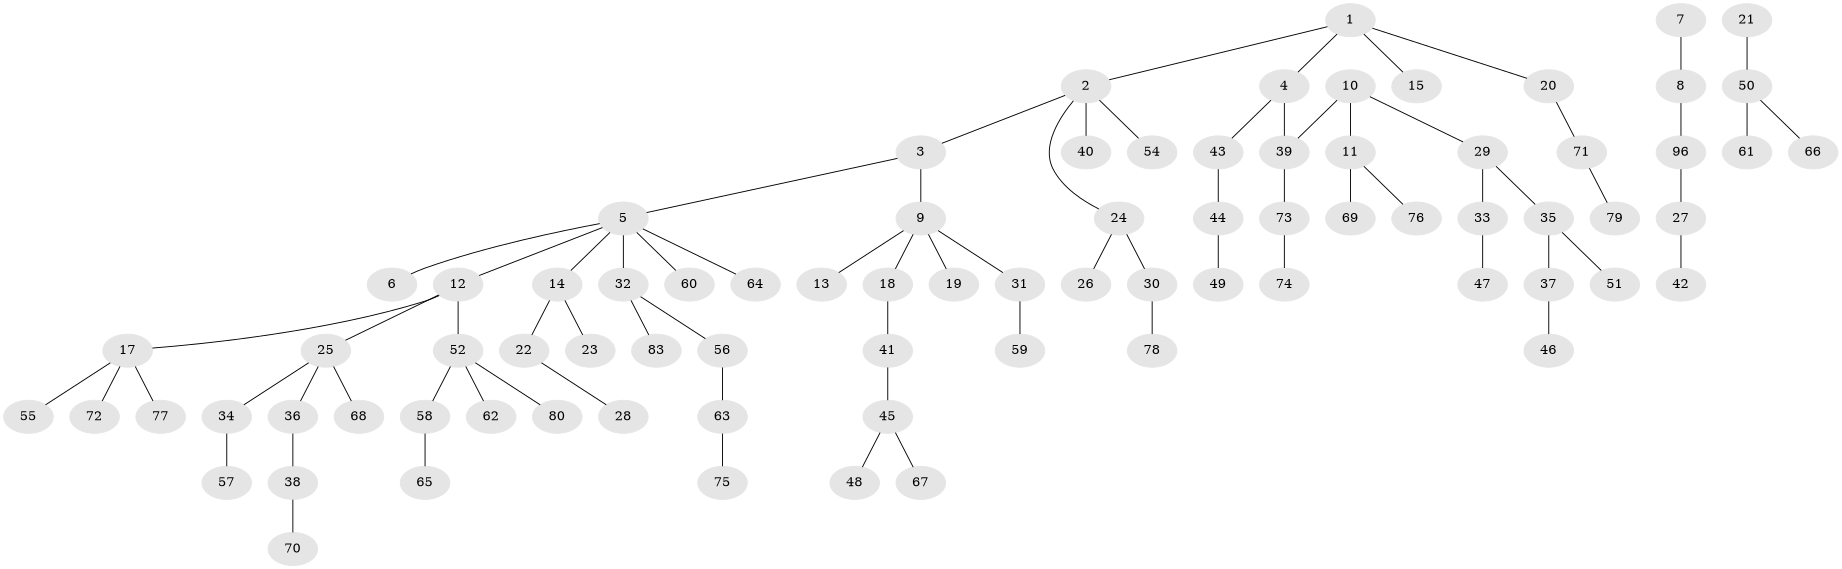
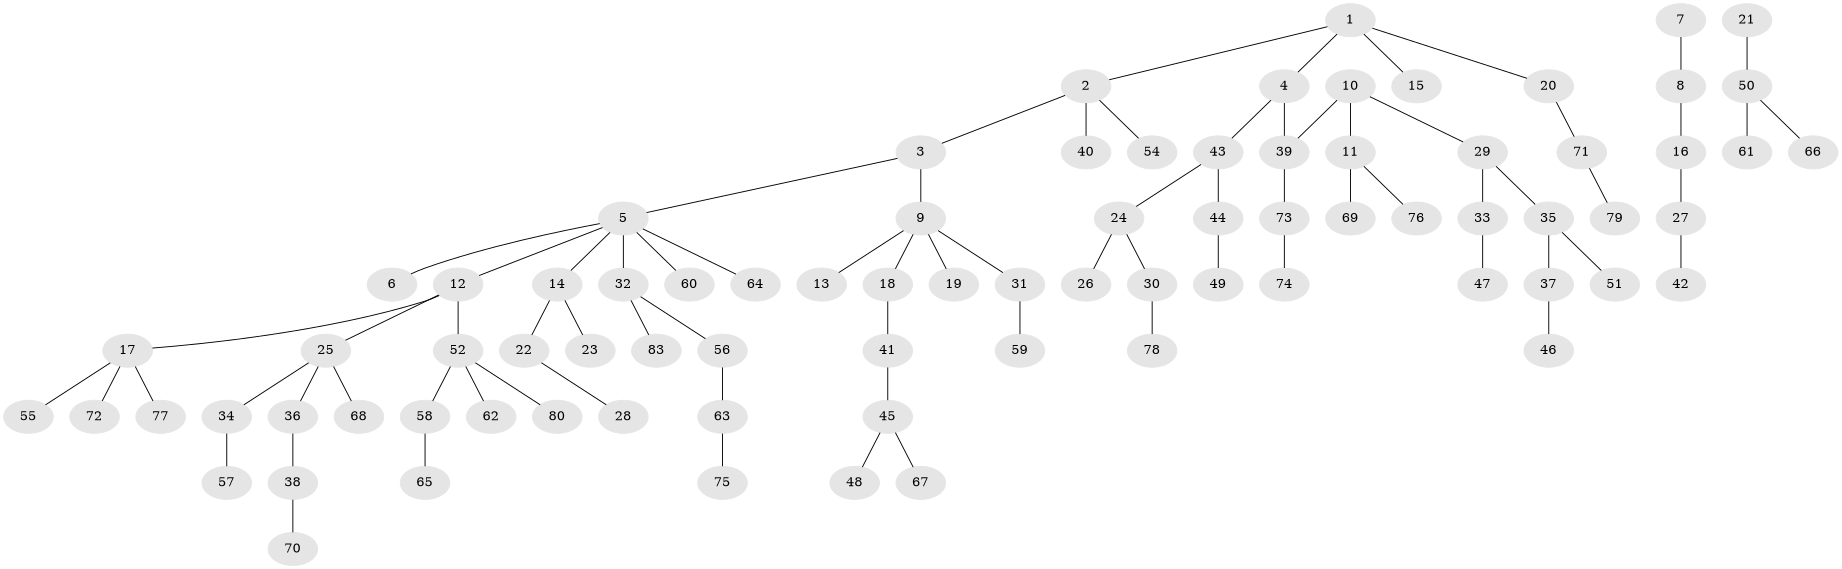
node "96": label "96" -> "16"
edge "2" -- "24": now "43" -- "24"
